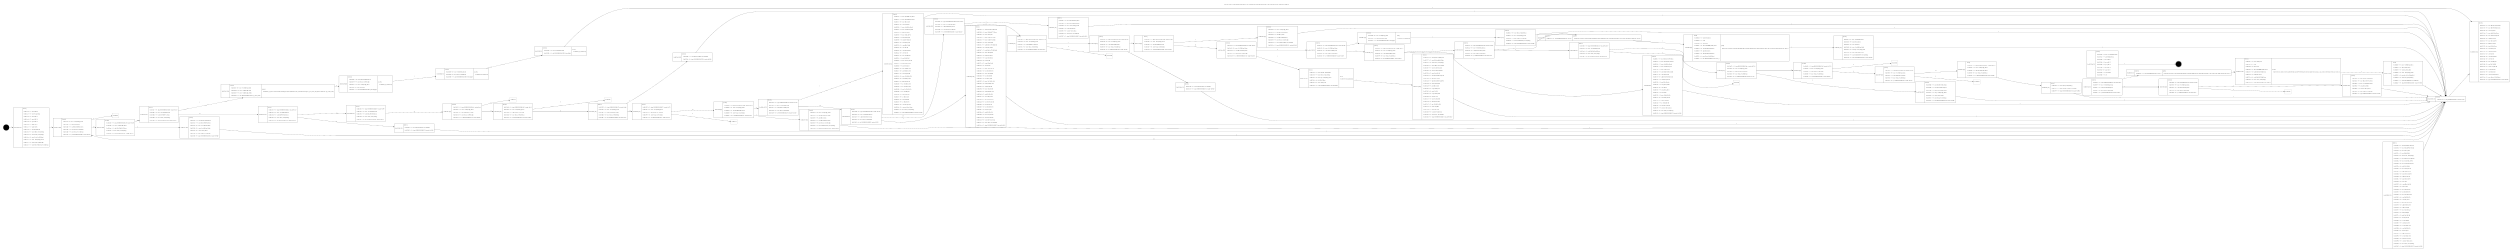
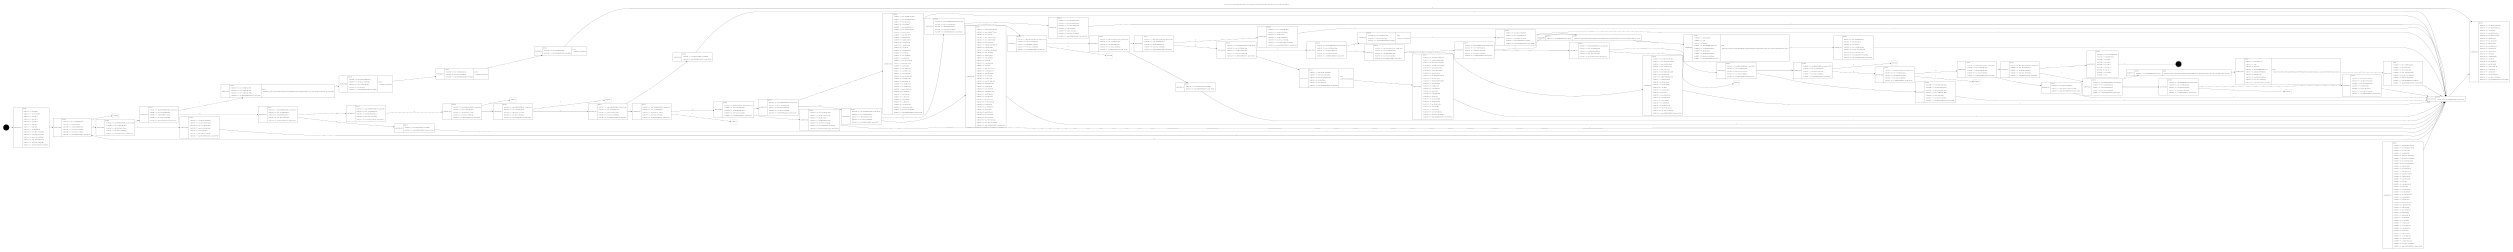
node "0x401f3b [25]": added
